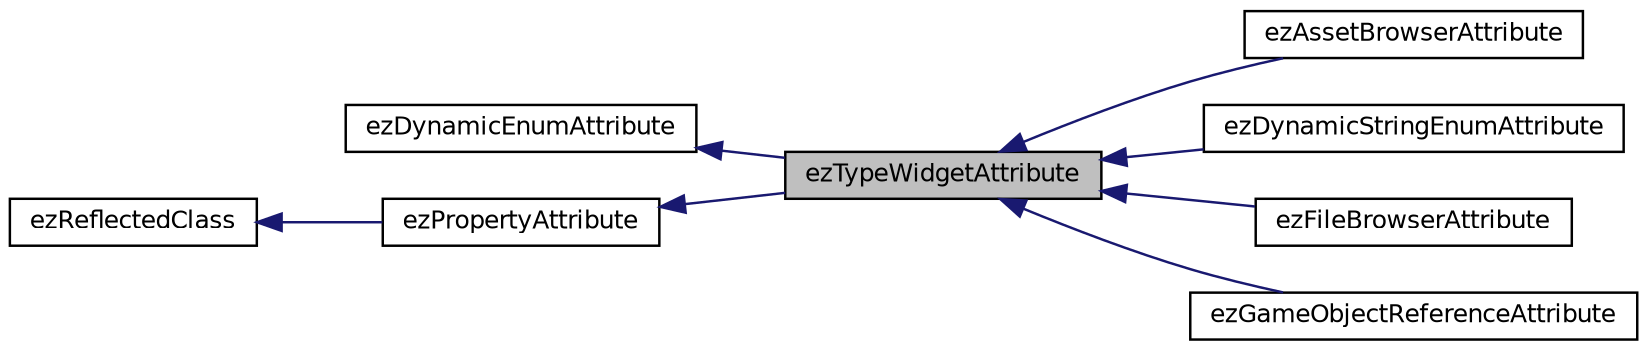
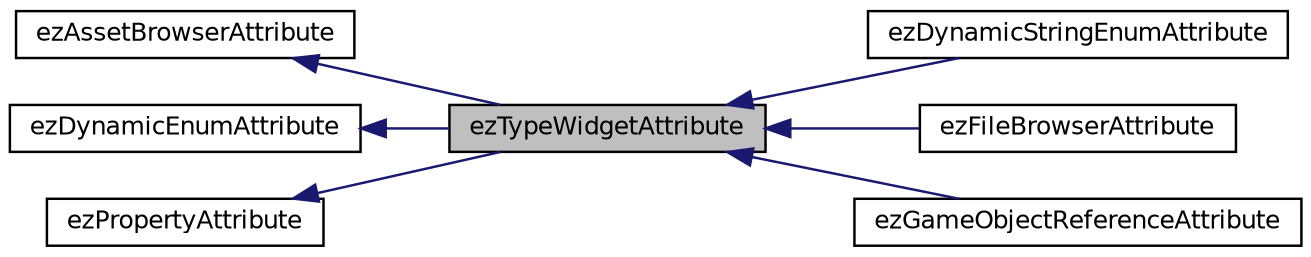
edge "ezAssetBrowserAttribute" -> "ezTypeWidgetAttribute": reversed
node "ezReflectedClass": removed
